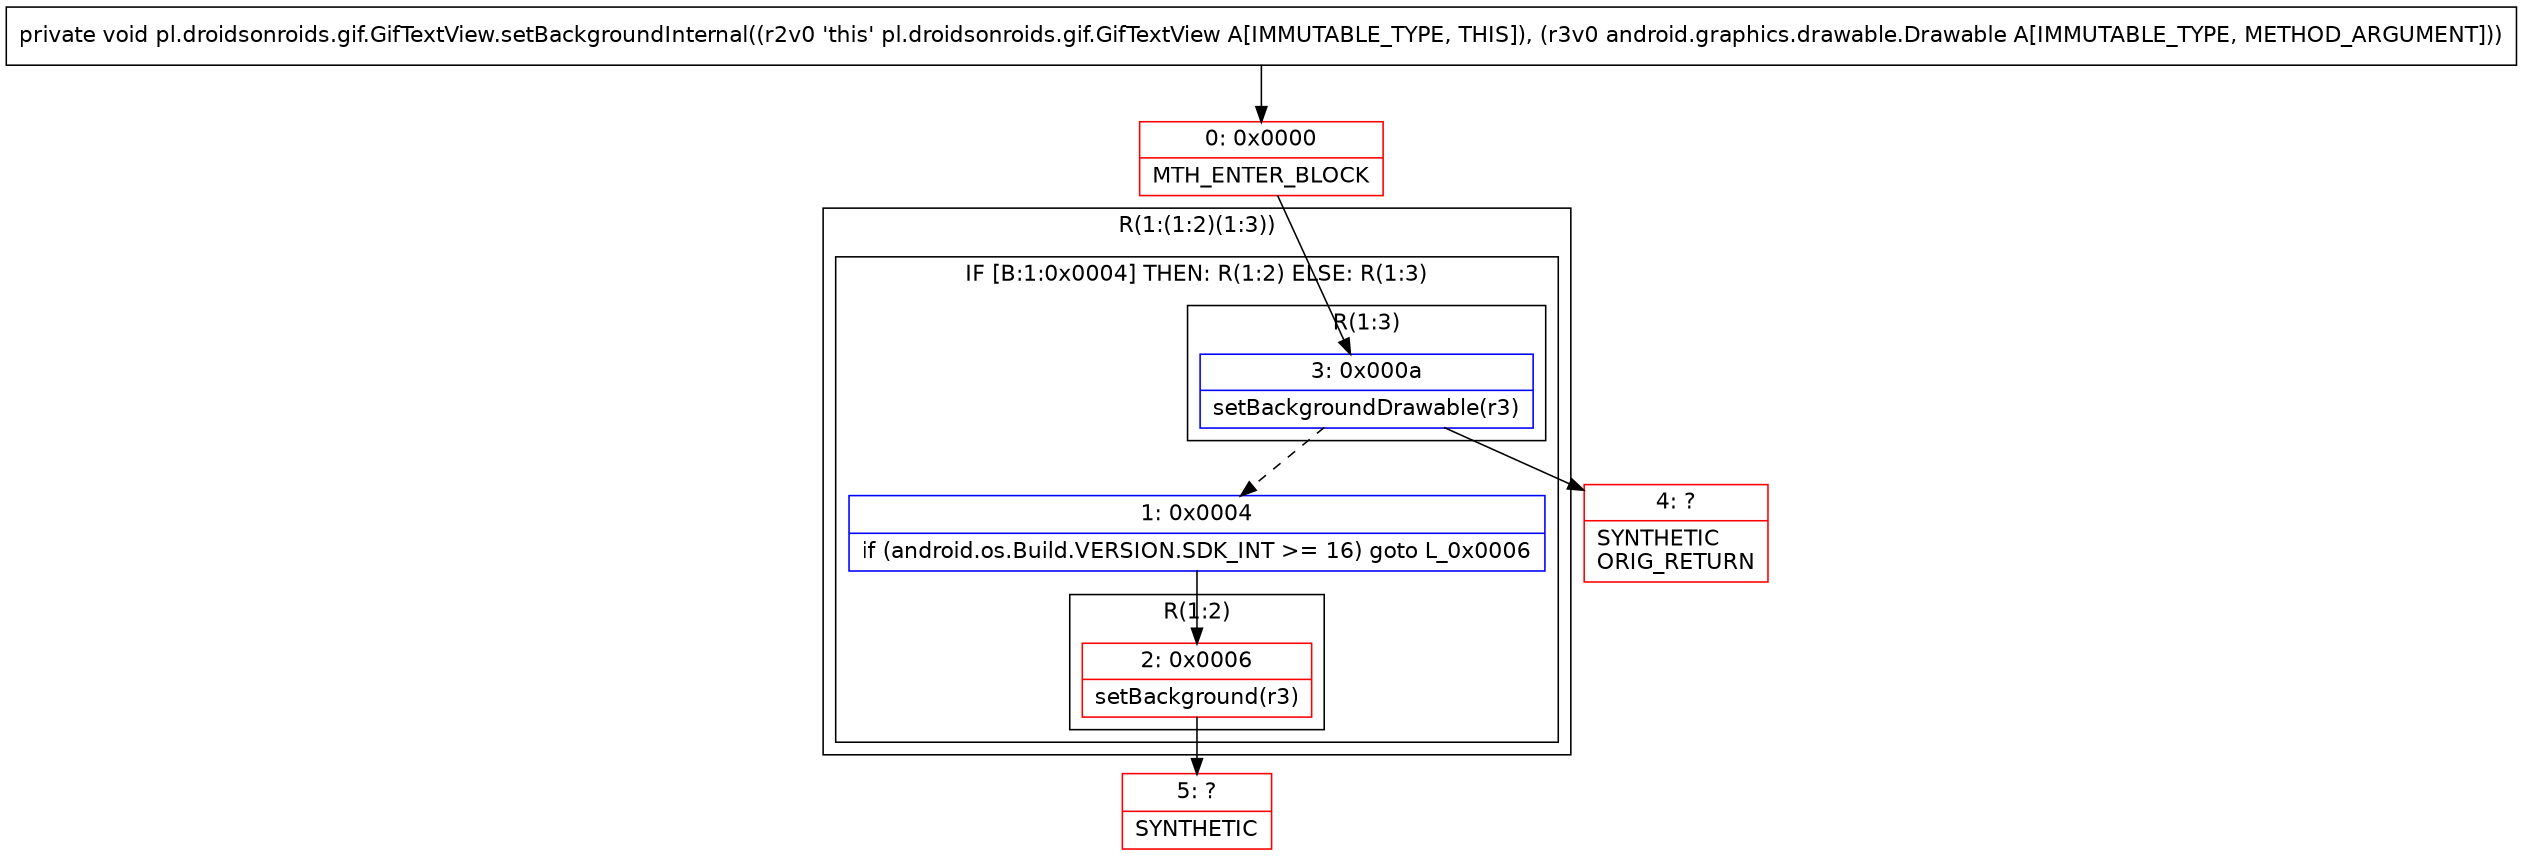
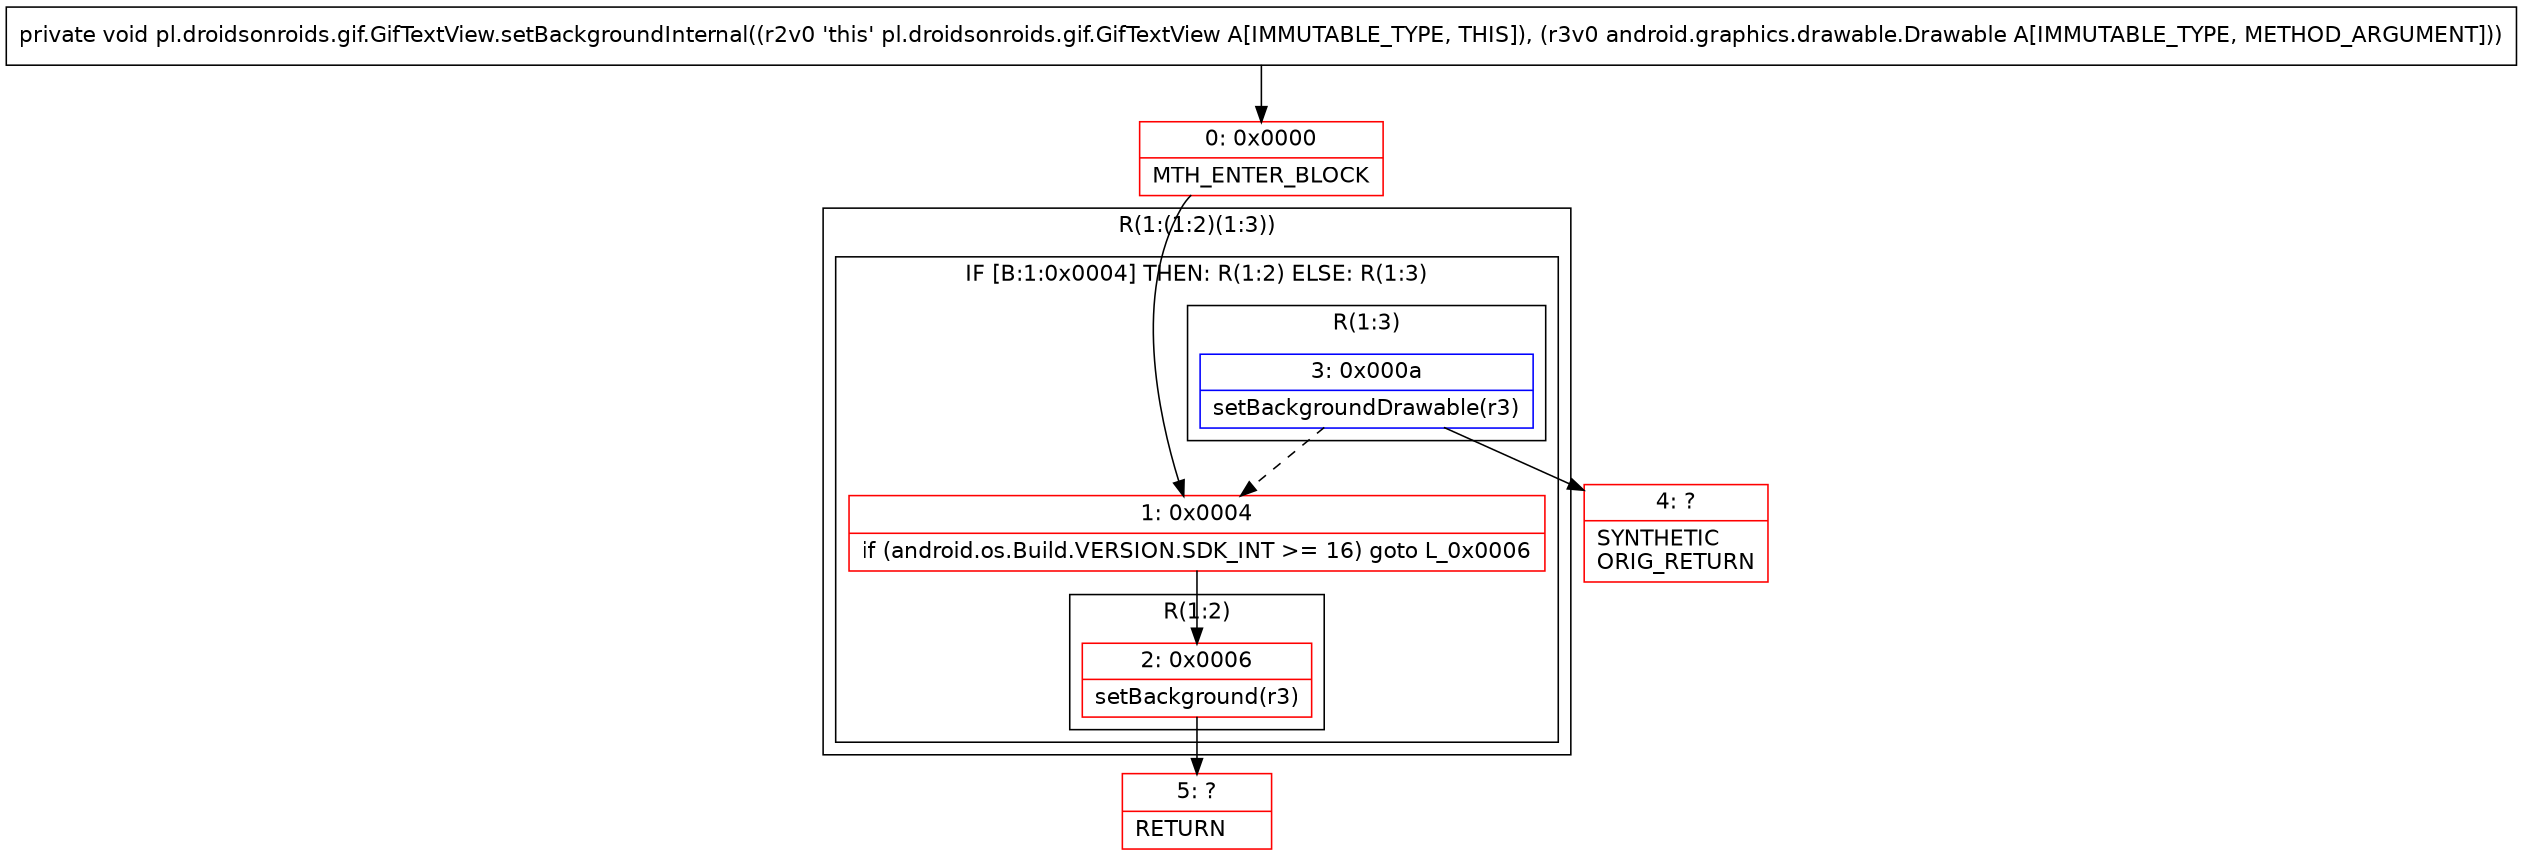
edge "0: 0x0000" -> "3: 0x000a": now "0: 0x0000" -> "1: 0x0004"
node "1: 0x0004": color blue -> red
node "5: ?": text "SYNTHETIC" -> "RETURN"
